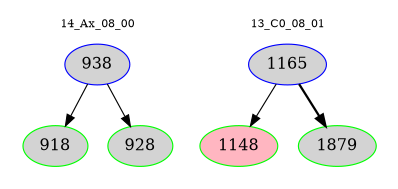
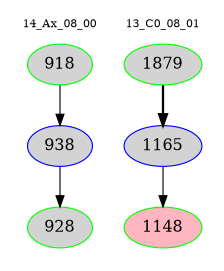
edge "938" -> "918": reversed
edge "1165" -> "1879": reversed
